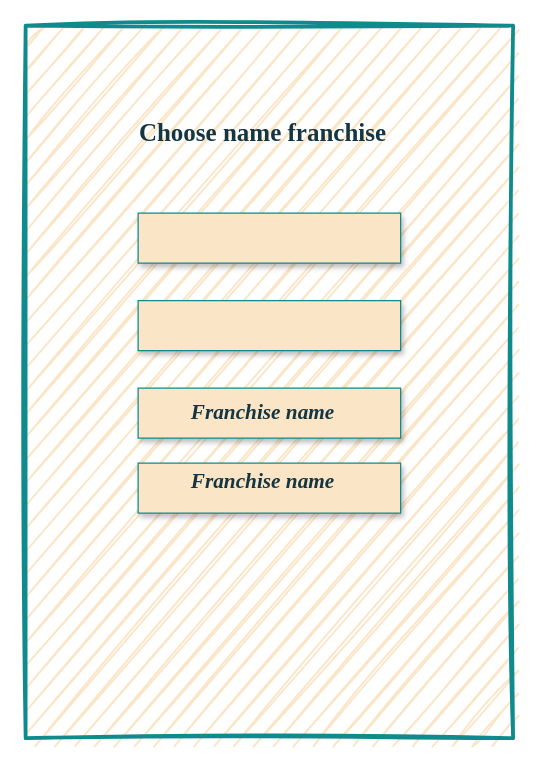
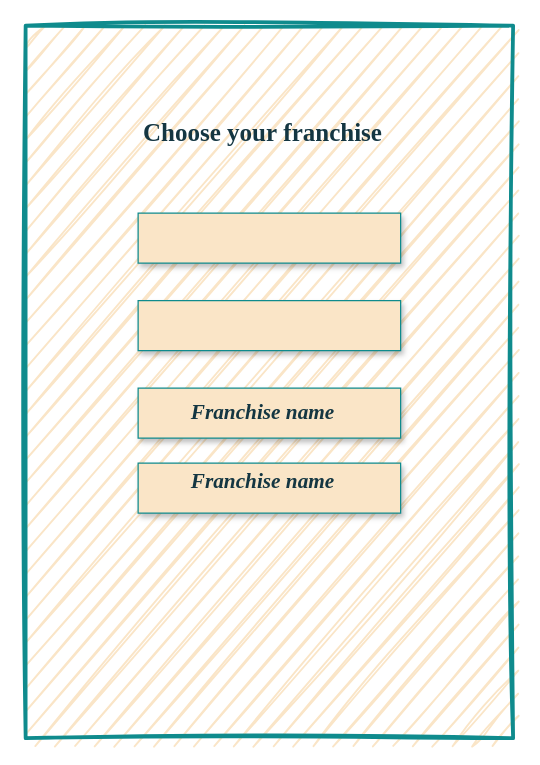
node "Choose name franchise": label "Choose name franchise" -> "Choose your franchise"
